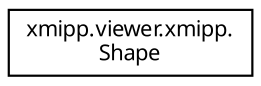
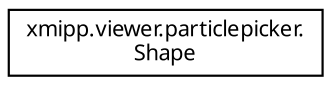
node "xmipp.viewer.xmipp. Shape": label "xmipp.viewer.xmipp. Shape" -> "xmipp.viewer.particlepicker. Shape"
